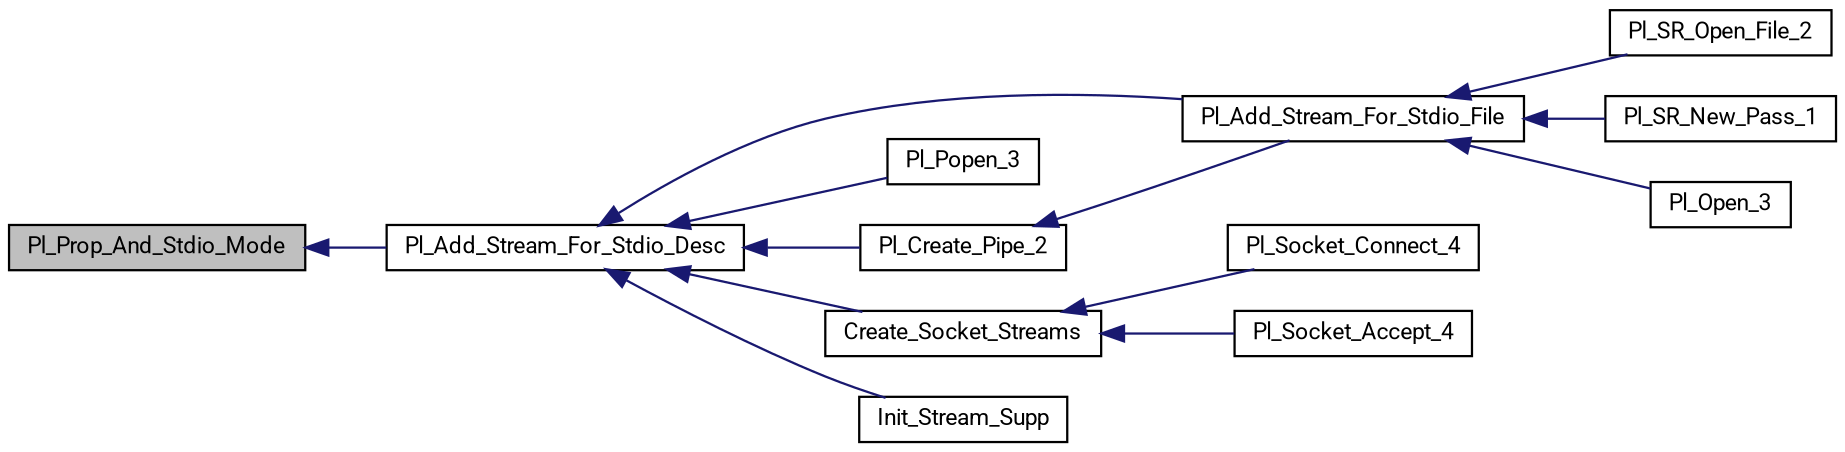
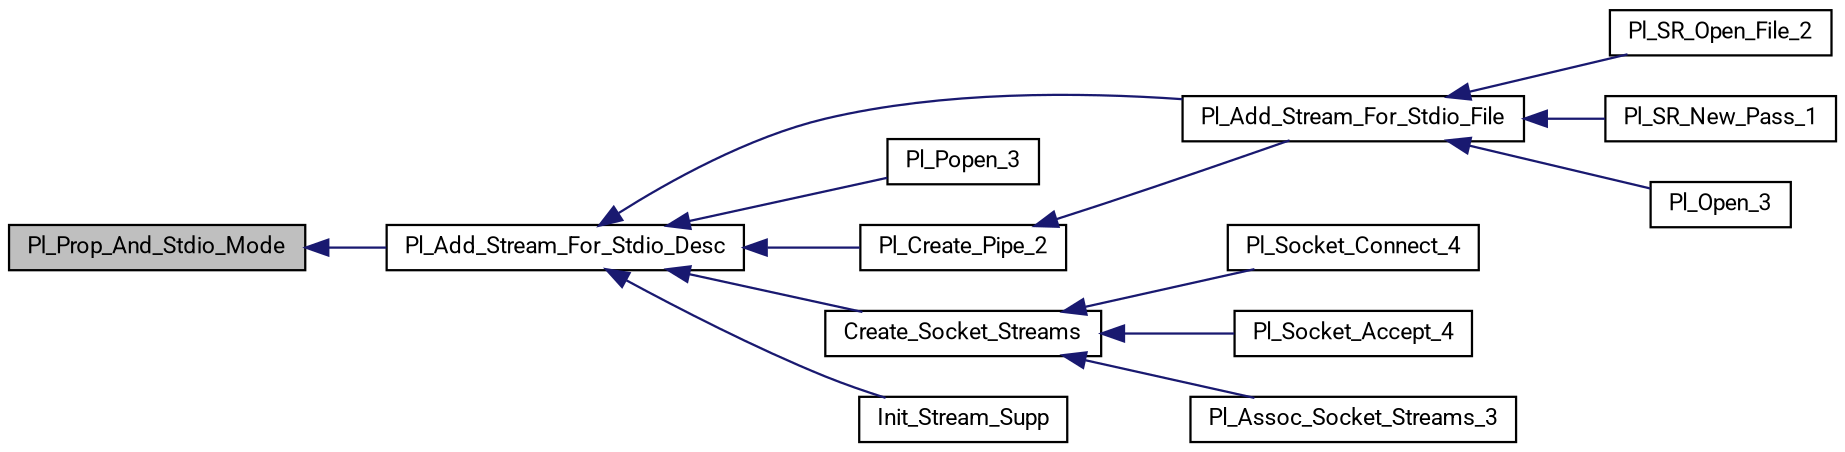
node "Pl_Assoc_Socket_Streams_3": added
